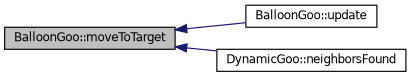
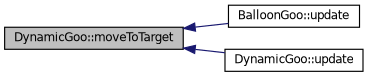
node "BalloonGoo::moveToTarget": label "BalloonGoo::moveToTarget" -> "DynamicGoo::moveToTarget"
node "DynamicGoo::neighborsFound": label "DynamicGoo::neighborsFound" -> "DynamicGoo::update"
